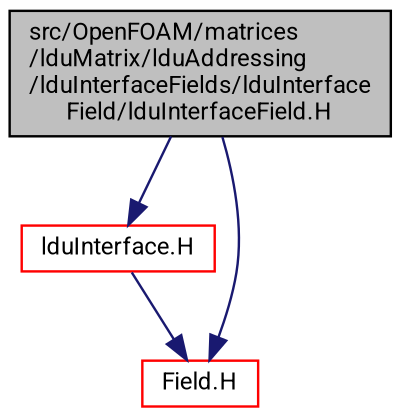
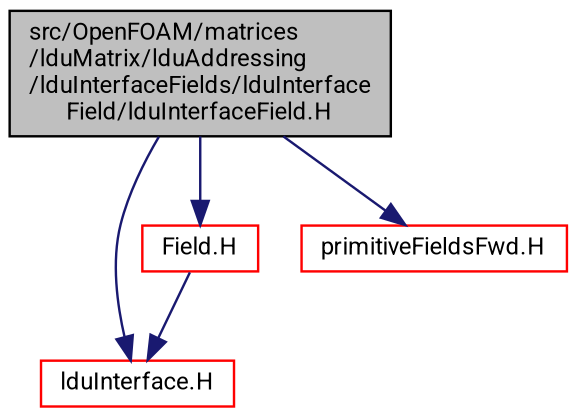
node "primitiveFieldsFwd.H": added
edge "lduInterface.H" -> "Field.H": reversed
